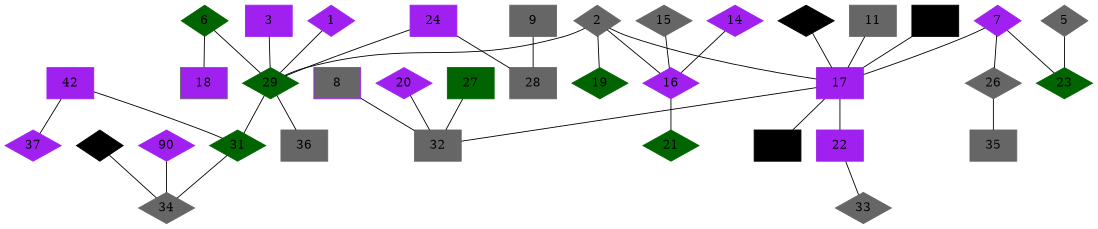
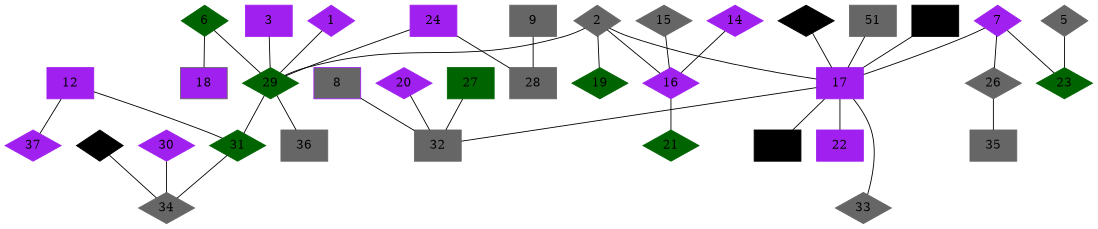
node "11": label "11" -> "51"
node "42": label "42" -> "12"
node "90": label "90" -> "30"
edge "22" -- "33": now "17" -- "33"
